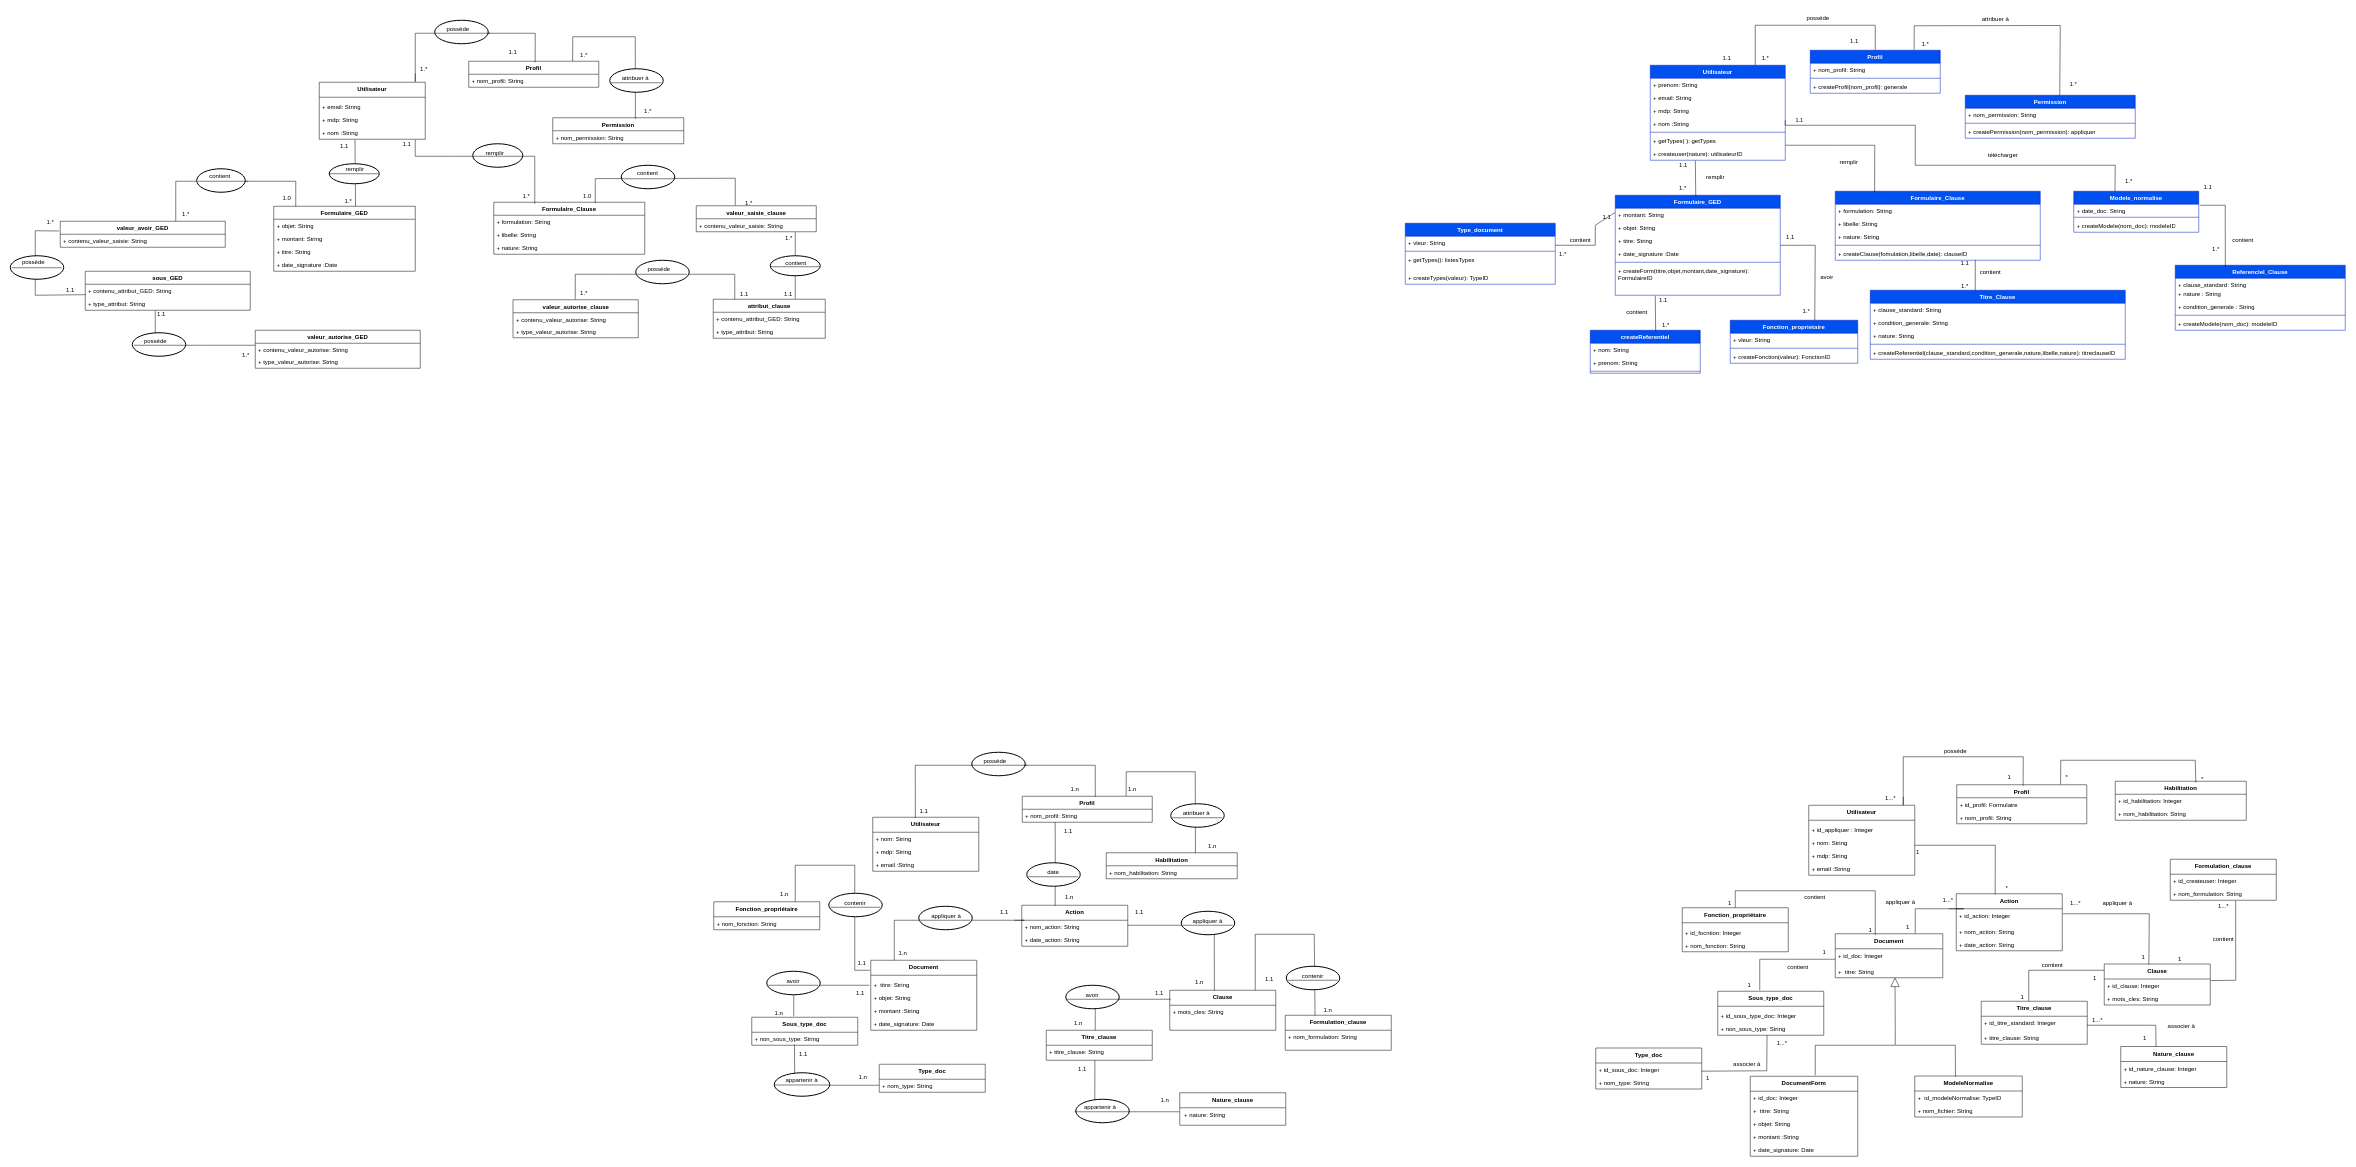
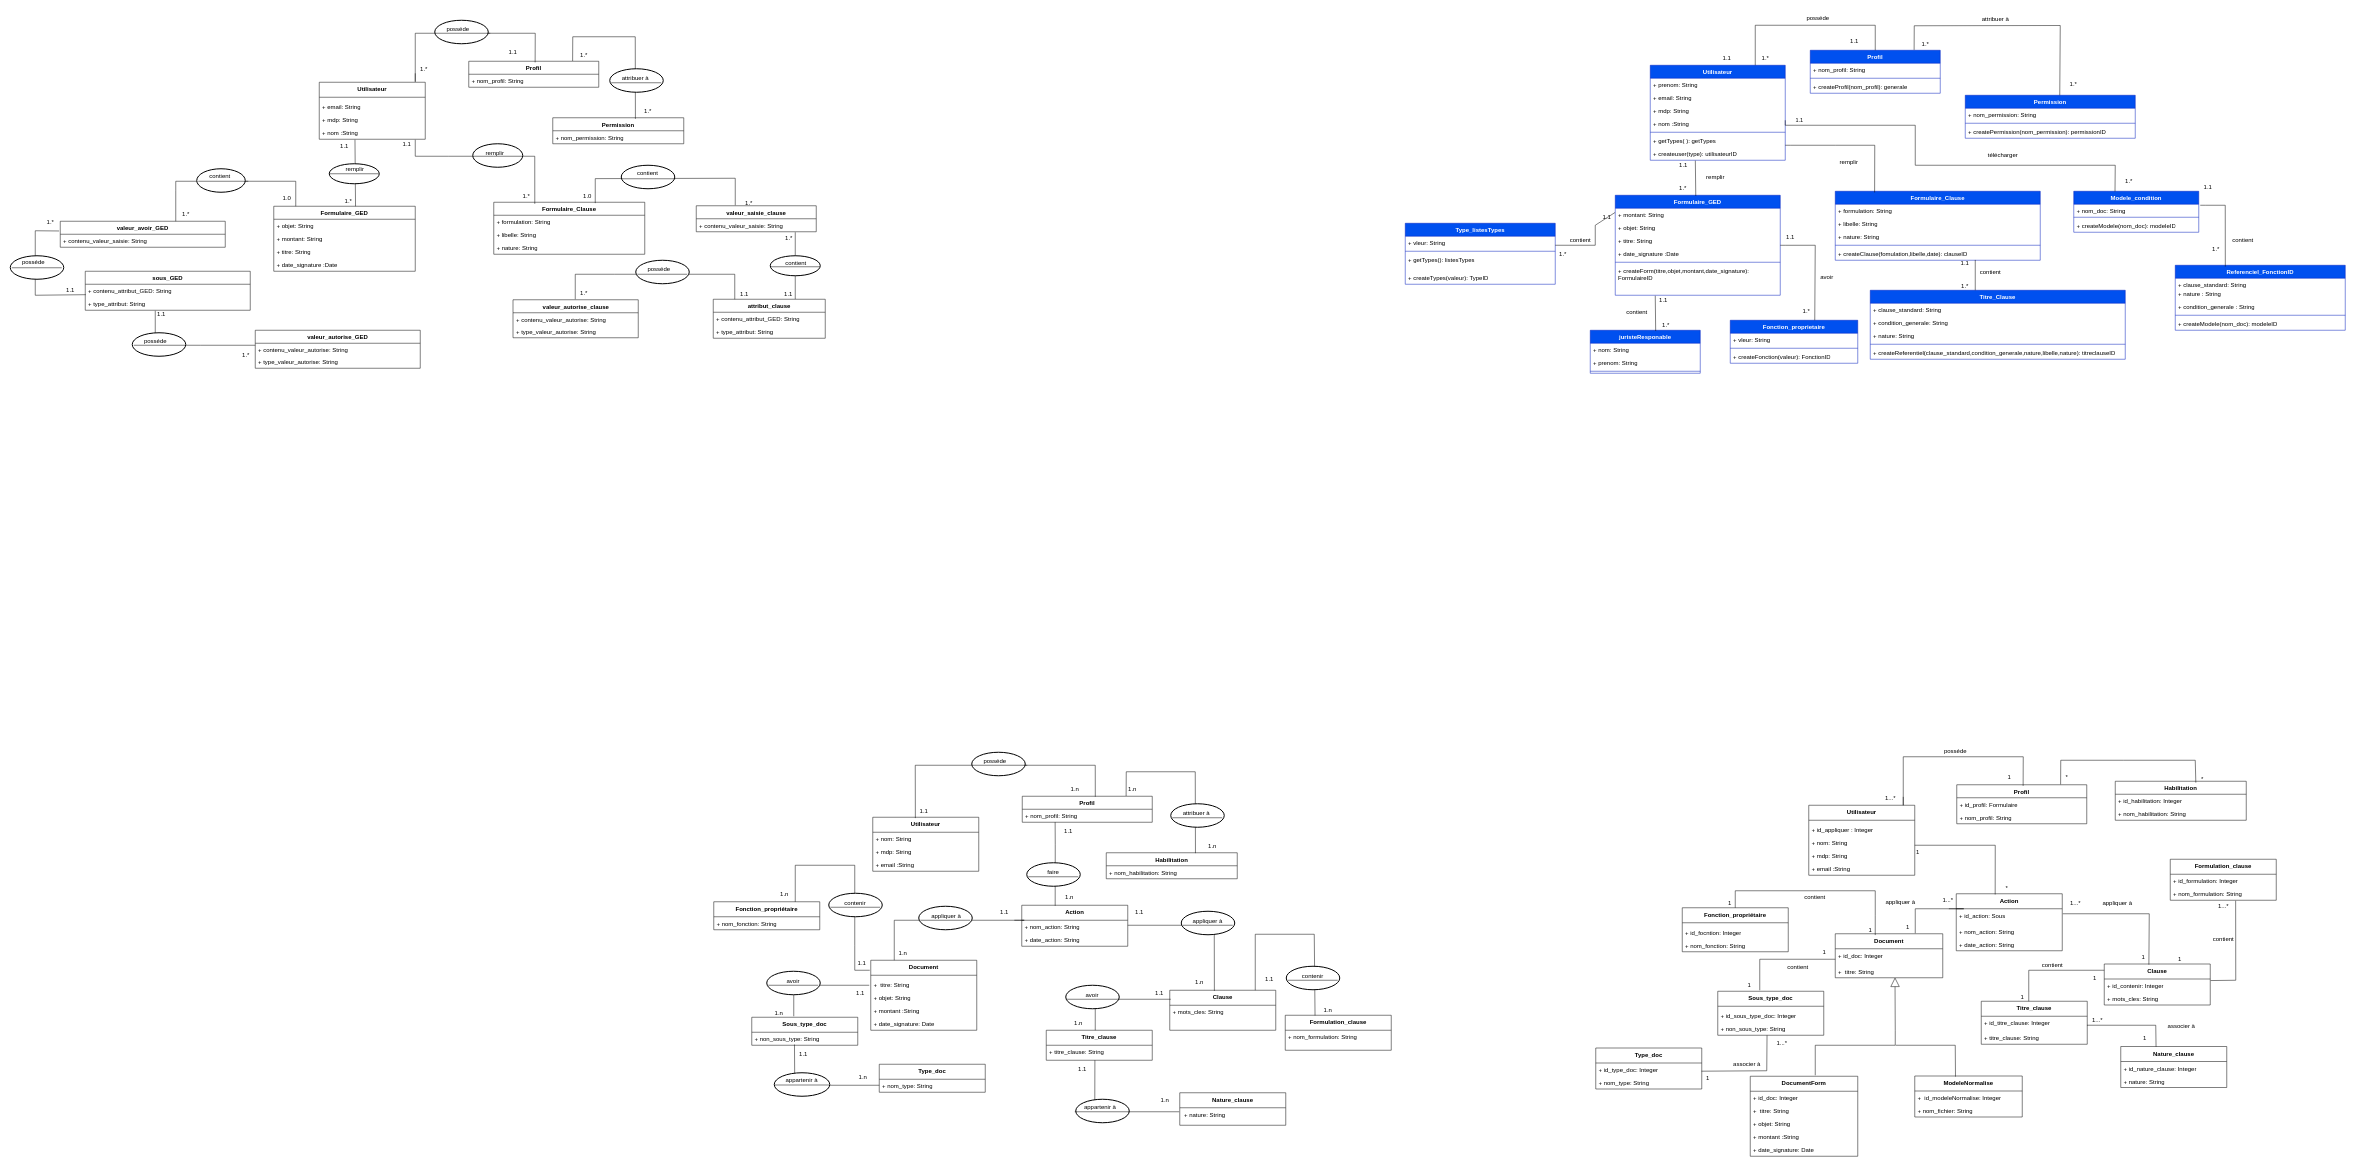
node "+ createPermission(nom_permission): appliquer": label "+ createPermission(nom_permission): appliquer" -> "+ createPermission(nom_permission): permissionID"
node "+ createuser(nature): utilisateurID": label "+ createuser(nature): utilisateurID" -> "+ createuser(type): utilisateurID"
node "Modele_normalise": label "Modele_normalise" -> "Modele_condition"
node "+ date_doc: String": label "+ date_doc: String" -> "+ nom_doc: String"
node "Type_document": label "Type_document" -> "Type_listesTypes"
node "Referenciel_Clause": label "Referenciel_Clause" -> "Referenciel_FonctionID"
node "createReferentiel": label "createReferentiel" -> "juristeResponable"
node "date": label "date" -> "faire"
node "+ id_createuser: Integer": label "+ id_createuser: Integer" -> "+ id_formulation: Integer"
node "+ id_action: Integer": label "+ id_action: Integer" -> "+ id_action: Sous"
node "+ id_clause: Integer": label "+ id_clause: Integer" -> "+ id_contenir: Integer"
node "+ id_titre_standard: Integer": label "+ id_titre_standard: Integer" -> "+ id_titre_clause: Integer"
node "+ id_sous_doc: Integer": label "+ id_sous_doc: Integer" -> "+ id_type_doc: Integer"
node "+ id_modeleNormalise: TypeID": label "+ id_modeleNormalise: TypeID" -> "+ id_modeleNormalise: Integer"
